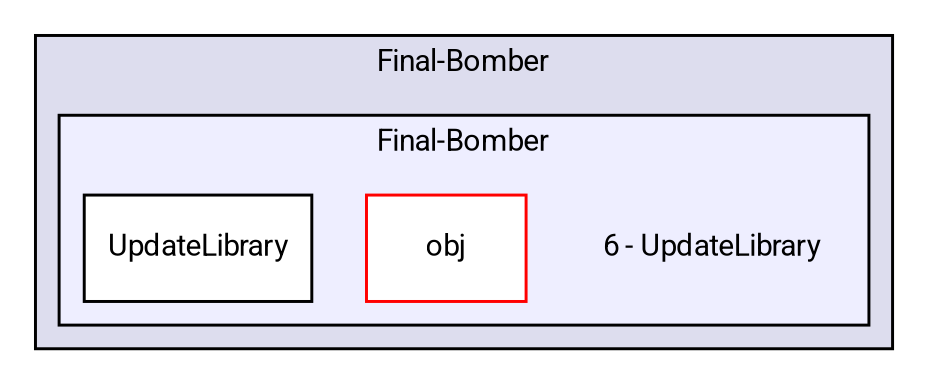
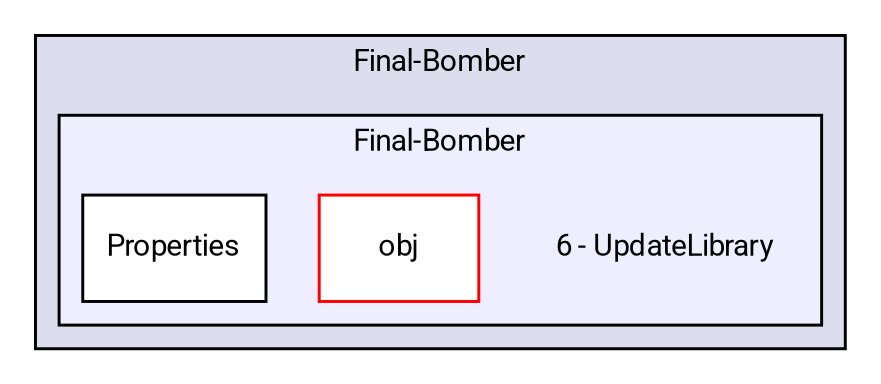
node "UpdateLibrary": label "UpdateLibrary" -> "Properties"
